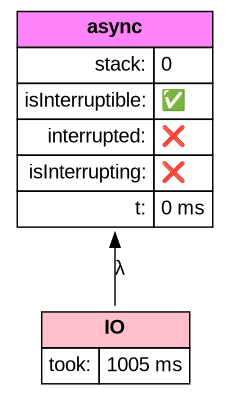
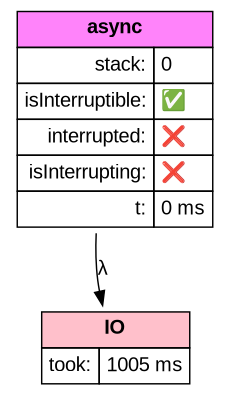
edge "IO" -> "async": reversed
